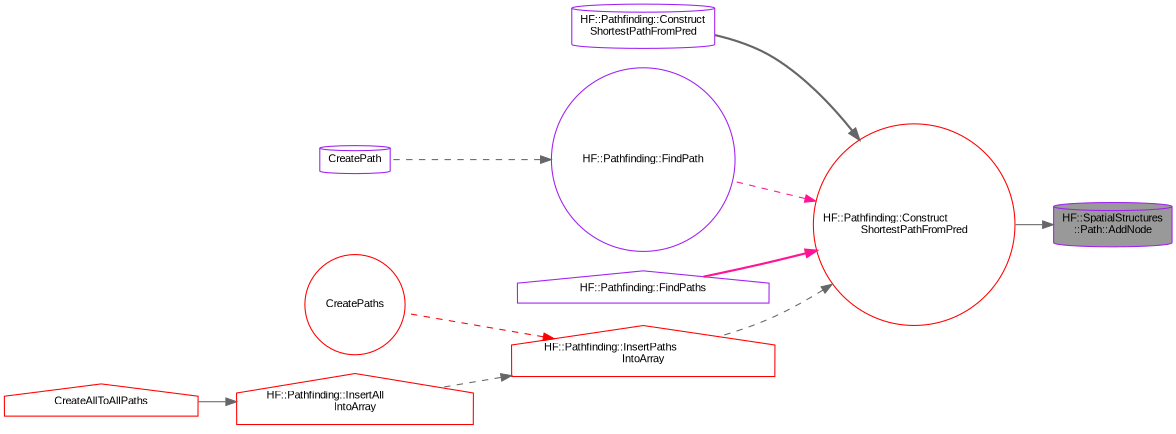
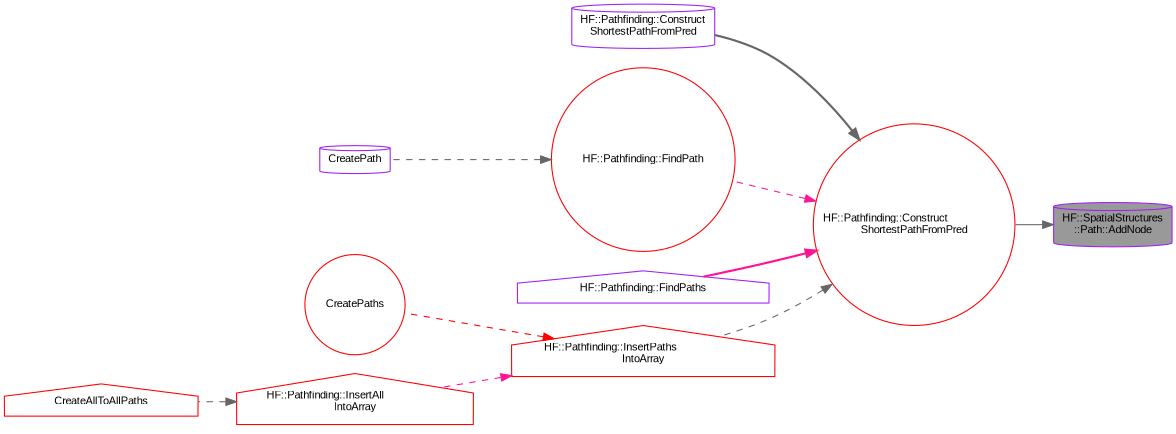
node "HF::Pathfinding::FindPath": color purple -> red
edge "HF::Pathfinding::InsertAll IntoArray" -> "HF::Pathfinding::InsertPaths IntoArray": color gray40 -> deeppink
edge "CreateAllToAllPaths" -> "HF::Pathfinding::InsertAll IntoArray": style solid -> dashed
